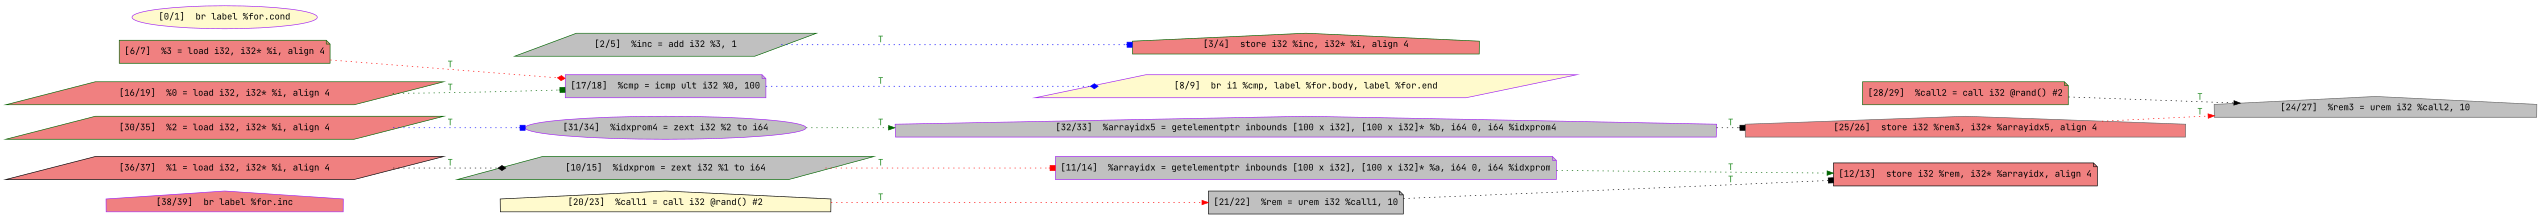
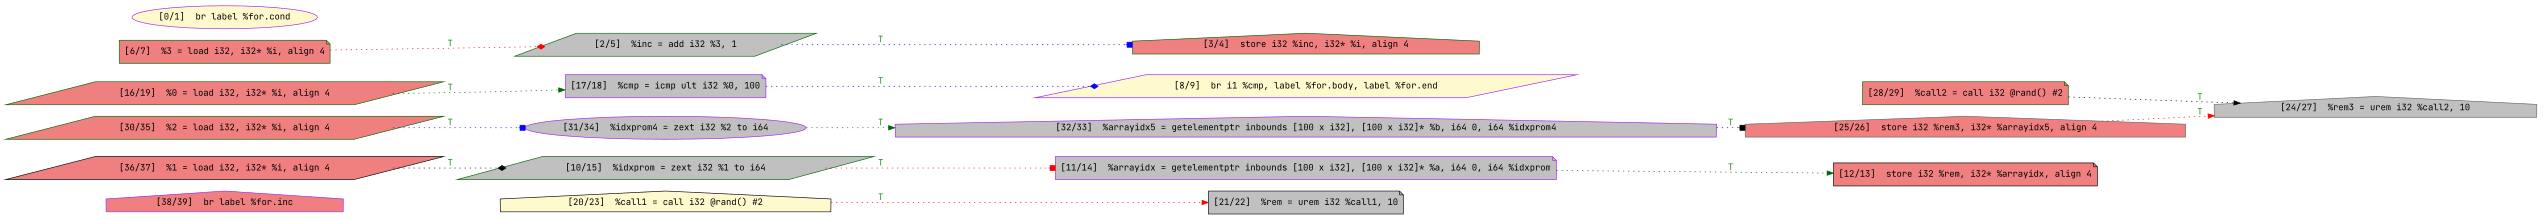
edge "[6/7]  %3 = load i32, i32* %i, align 4" -> "[17/18]  %cmp = icmp ult i32 %0, 100": now "[6/7]  %3 = load i32, i32* %i, align 4" -> "[2/5]  %inc = add i32 %3, 1"
edge "[16/19]  %0 = load i32, i32* %i, align 4" -> "[17/18]  %cmp = icmp ult i32 %0, 100": arrowhead box -> normal
edge "[21/22]  %rem = urem i32 %call1, 10" -> "[12/13]  store i32 %rem, i32* %arrayidx, align 4": removed, label "T"
